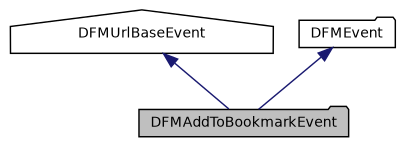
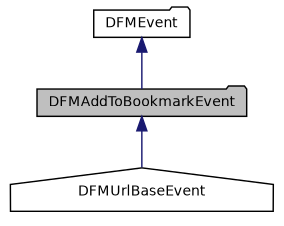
edge "DFMAddToBookmarkEvent" -> "DFMUrlBaseEvent": reversed
